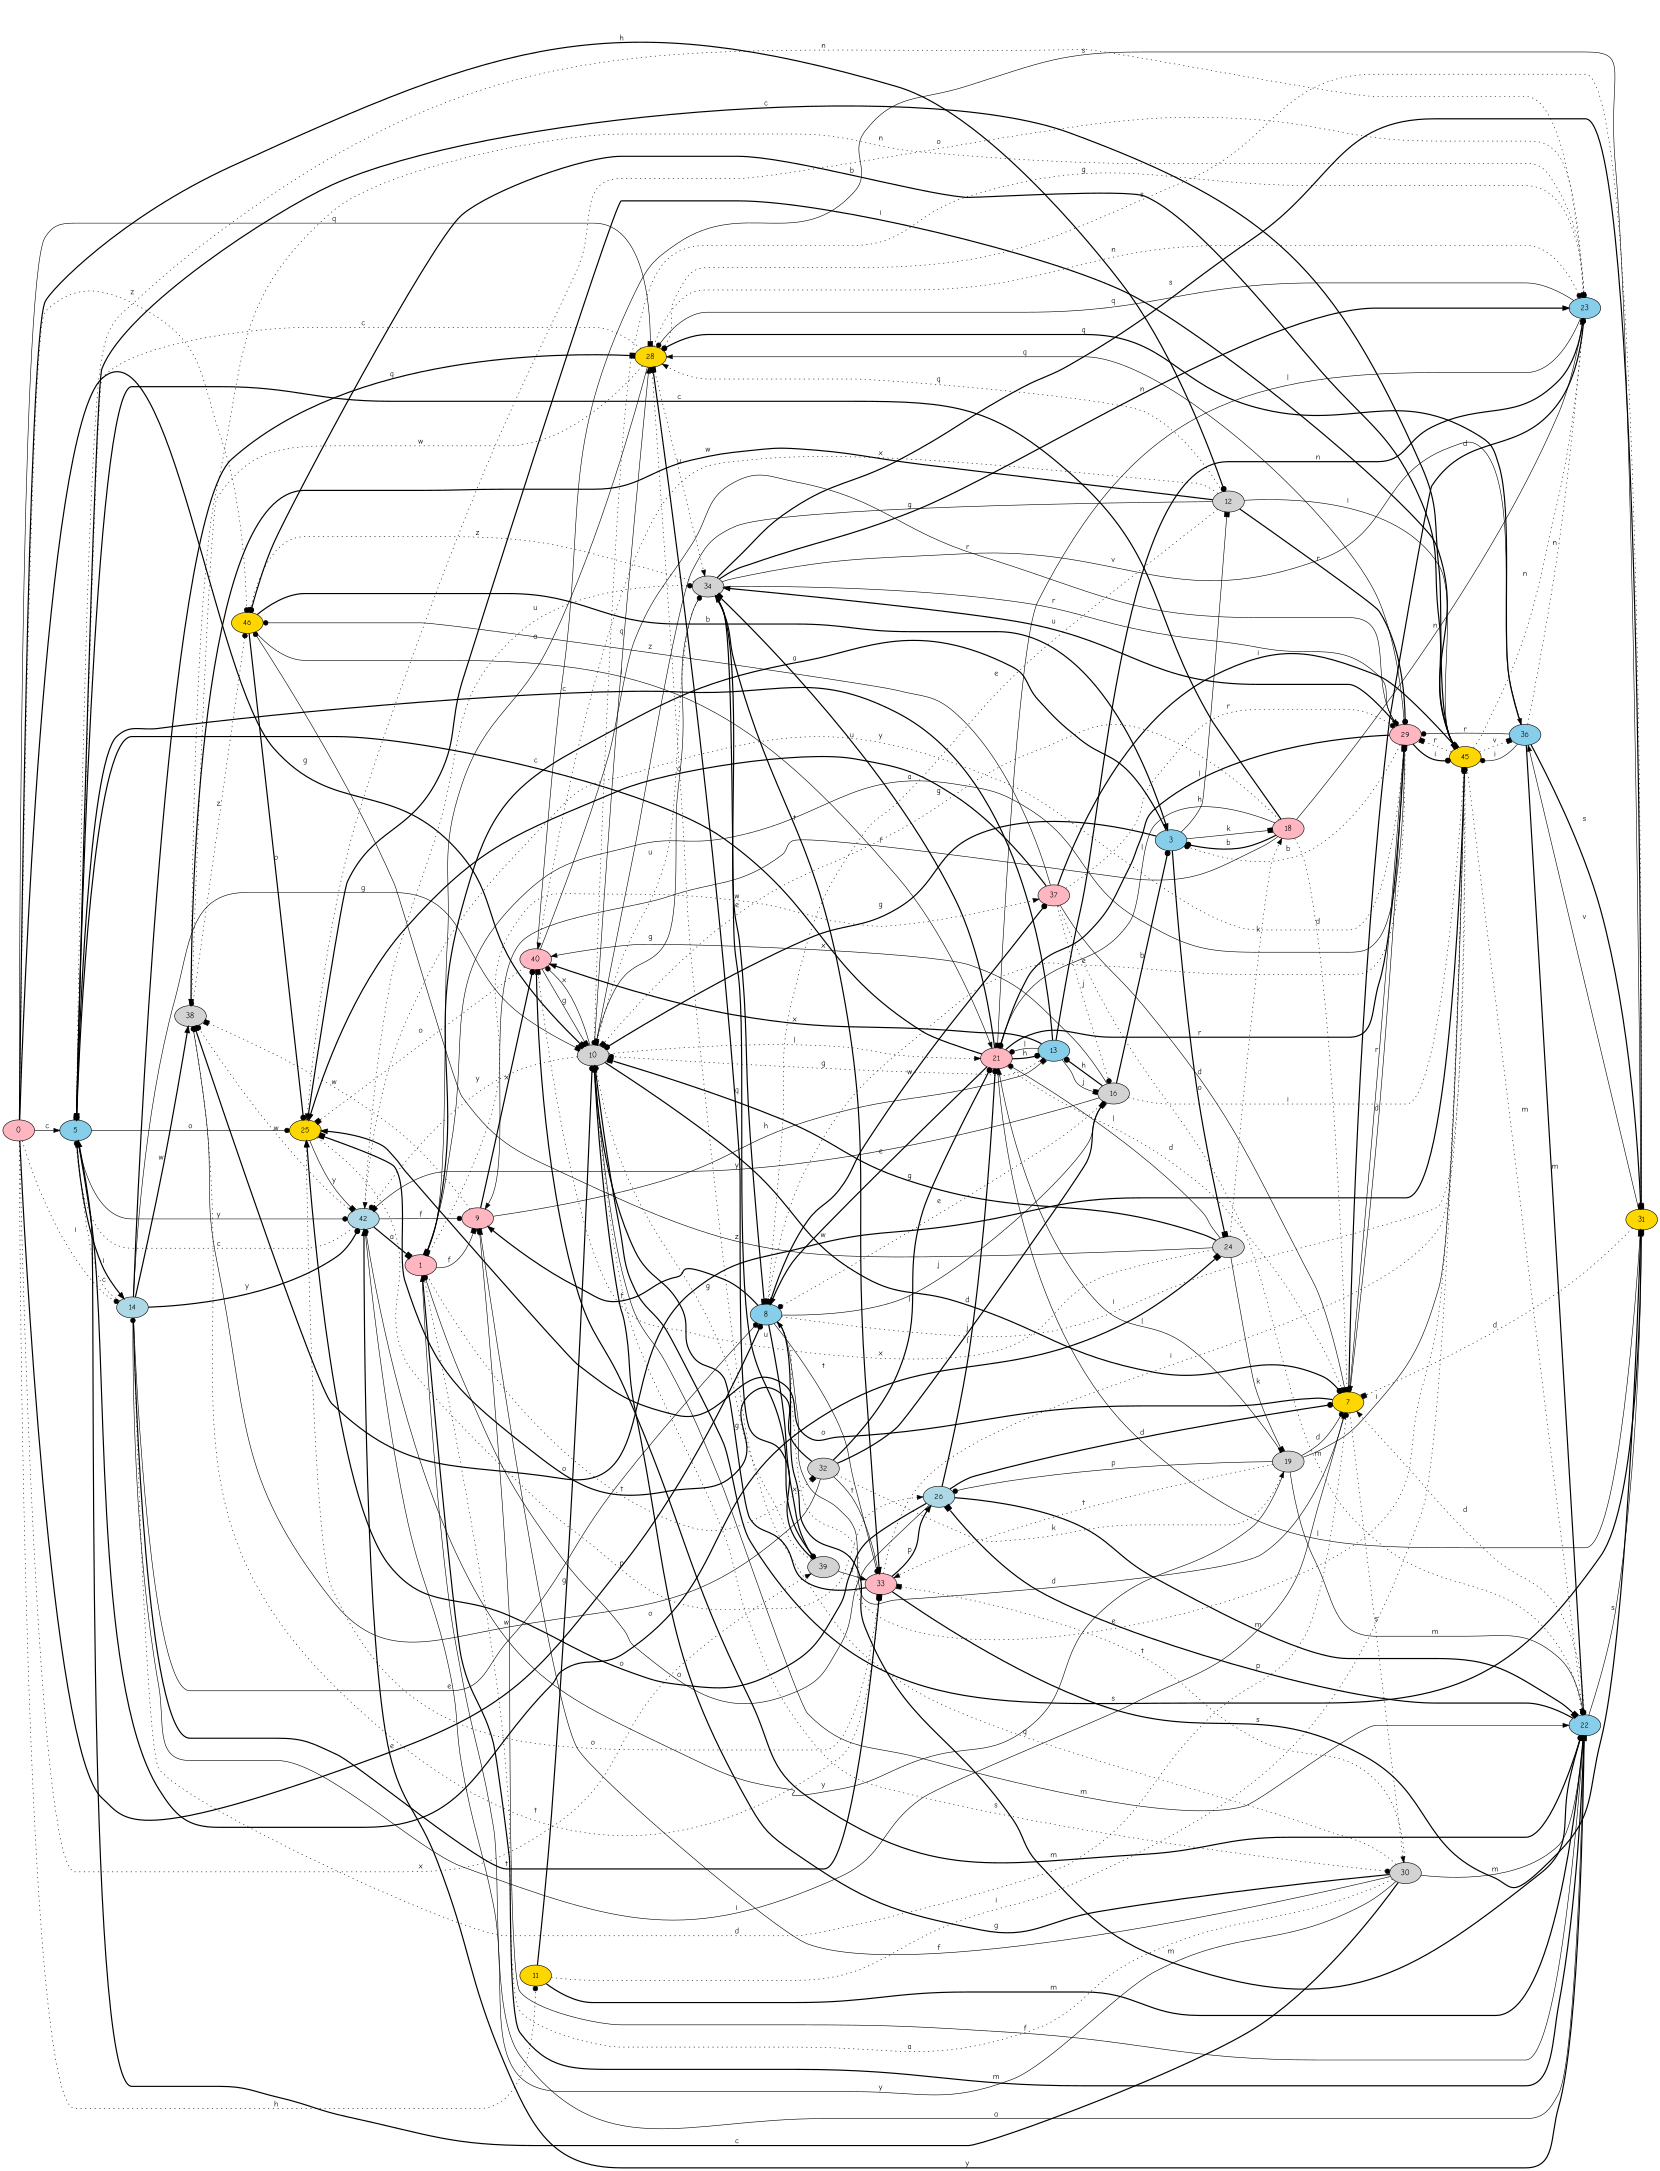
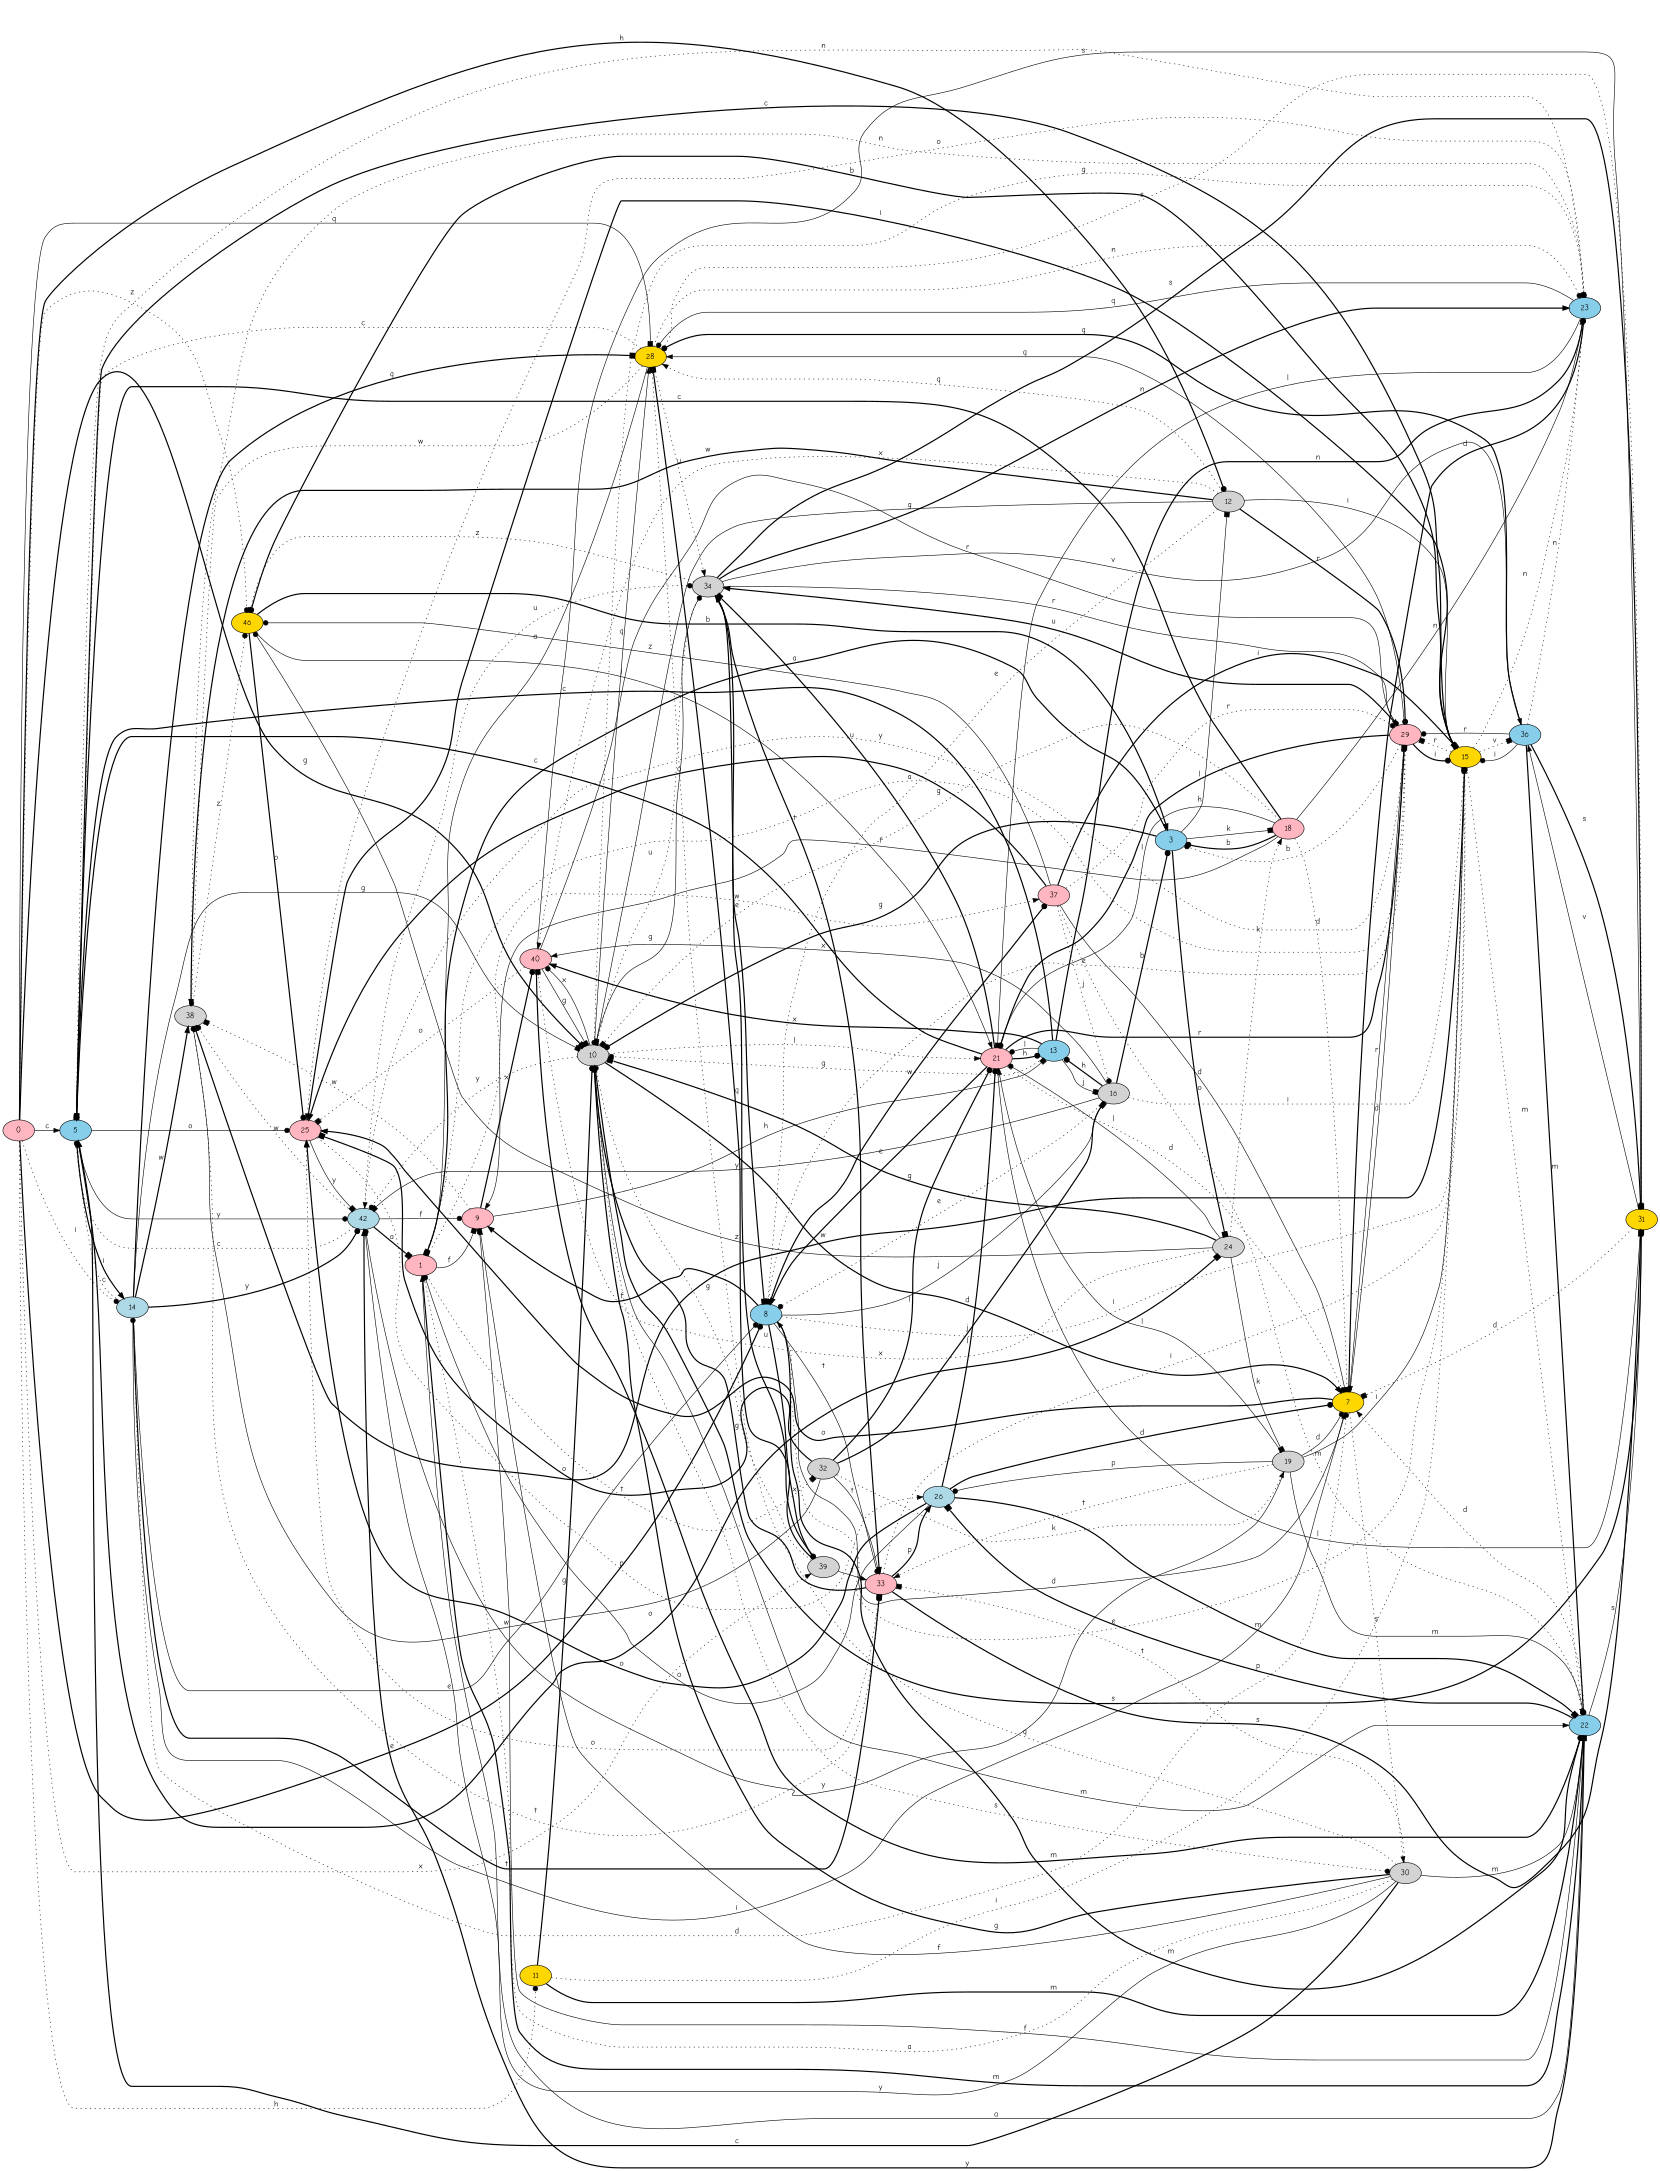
node "45": label "45" -> "15"
edge "29" -> "1": style solid -> dotted
node "25": fillcolor gold -> lightpink
edge "10" -> "7": arrowhead dot -> normal
